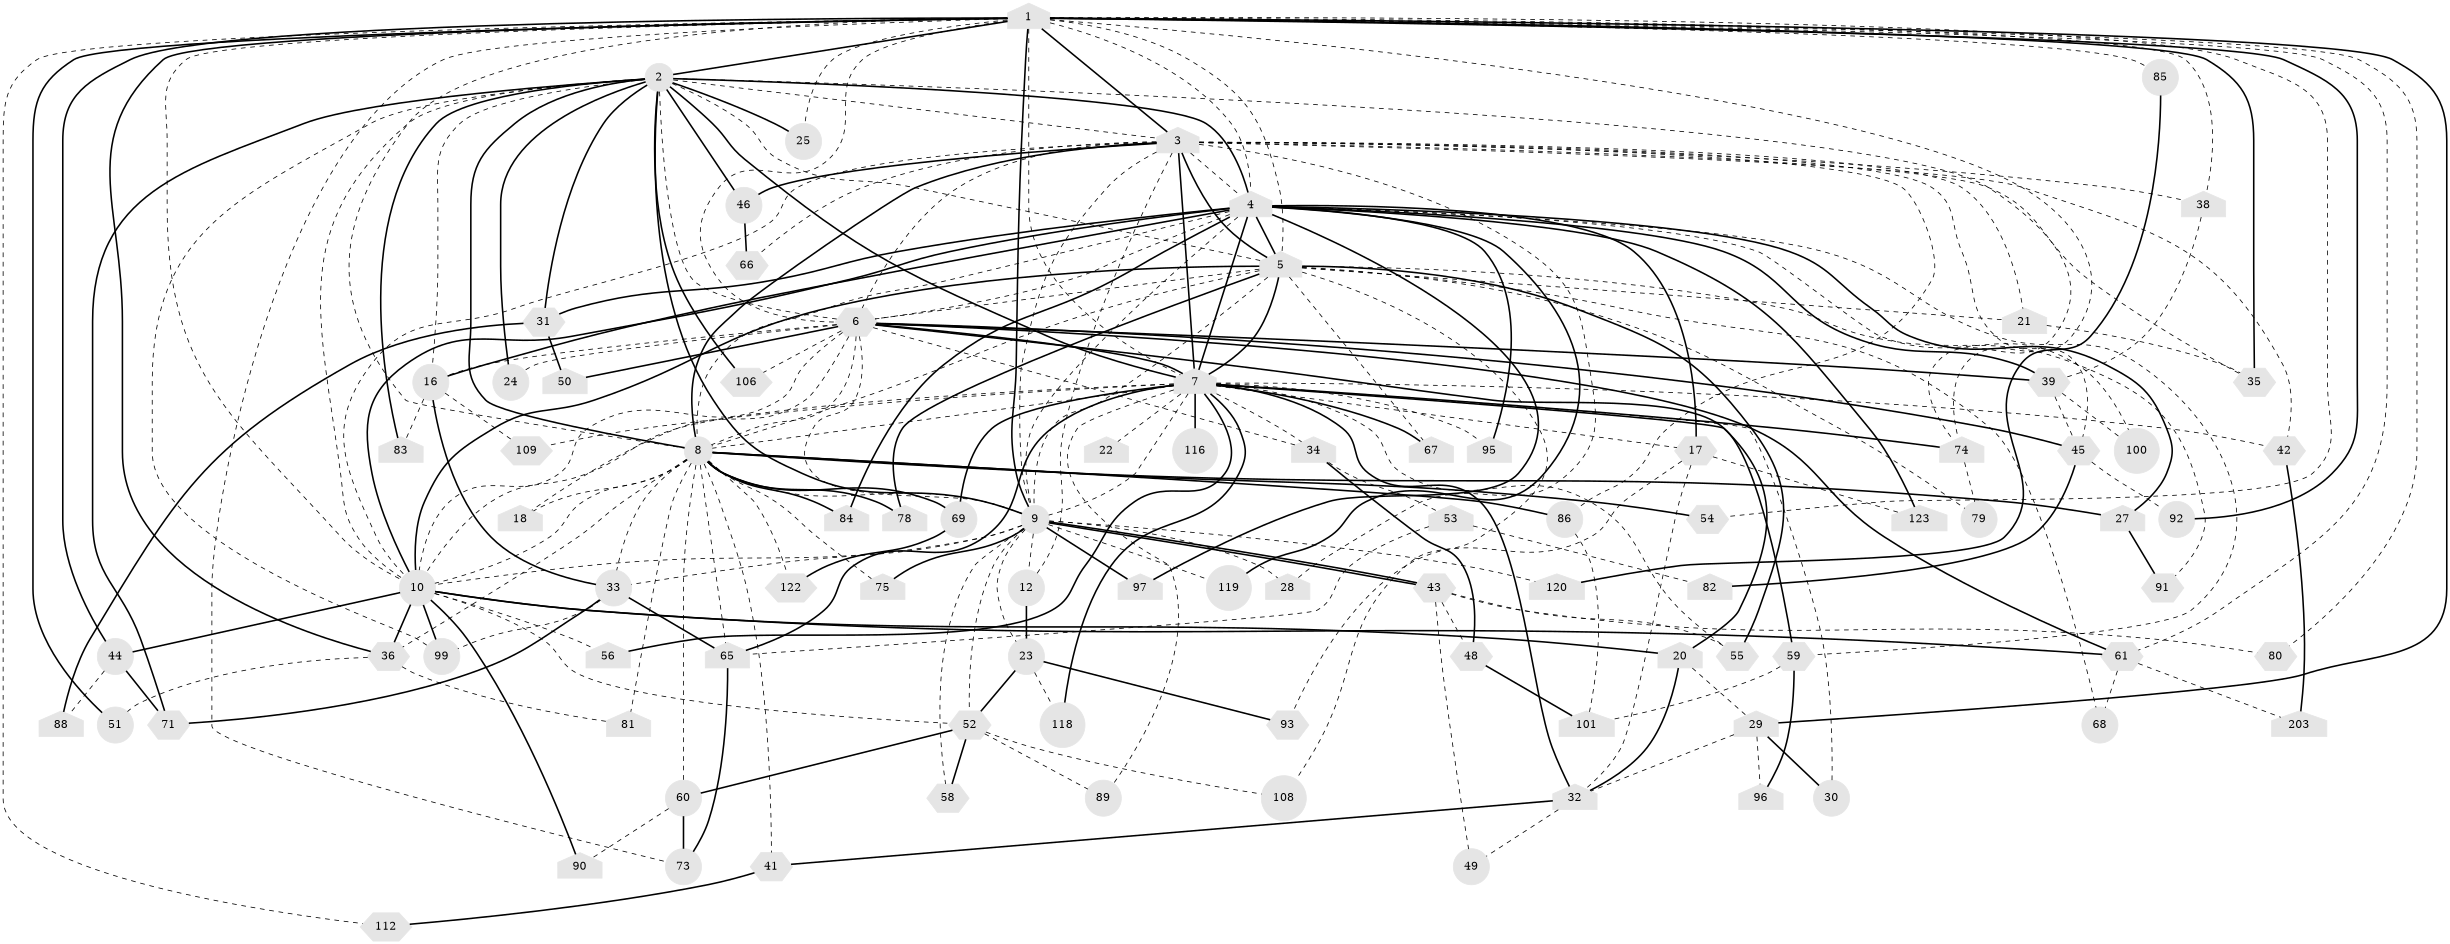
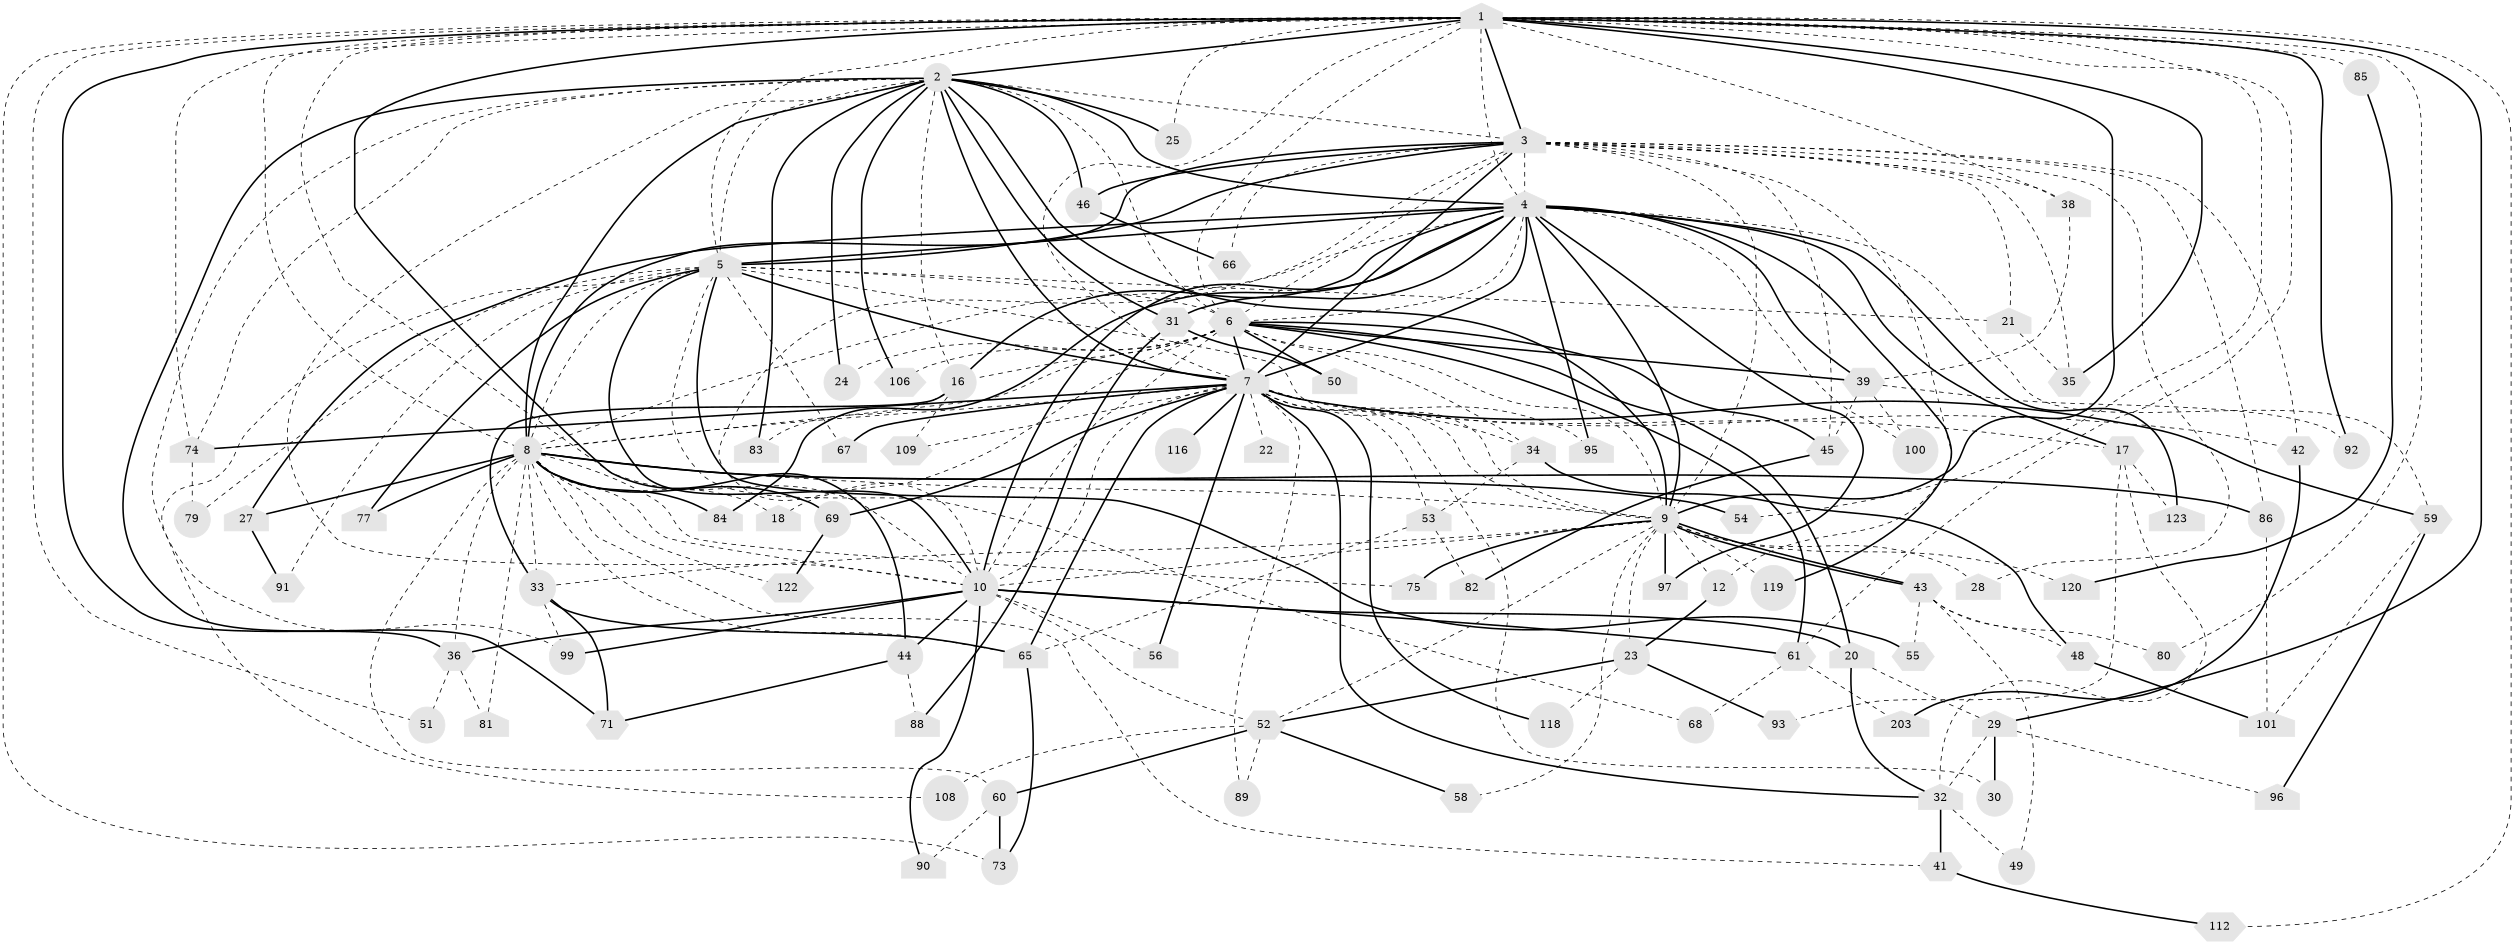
edge "1" -- "51": style bold -> dashed
edge "4" -- "9": style dashed -> bold
edge "7" -- "55": now "7" -- "53"
edge "45" -- "92": now "39" -- "92"
node "78": label "78" -> "77"
